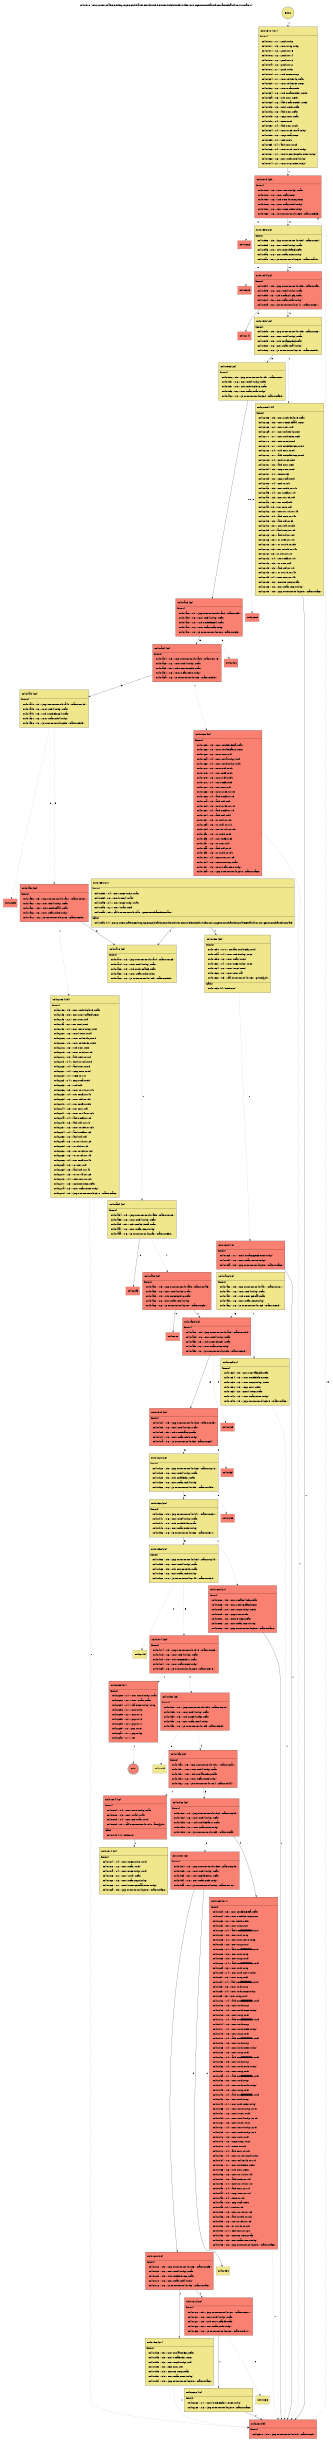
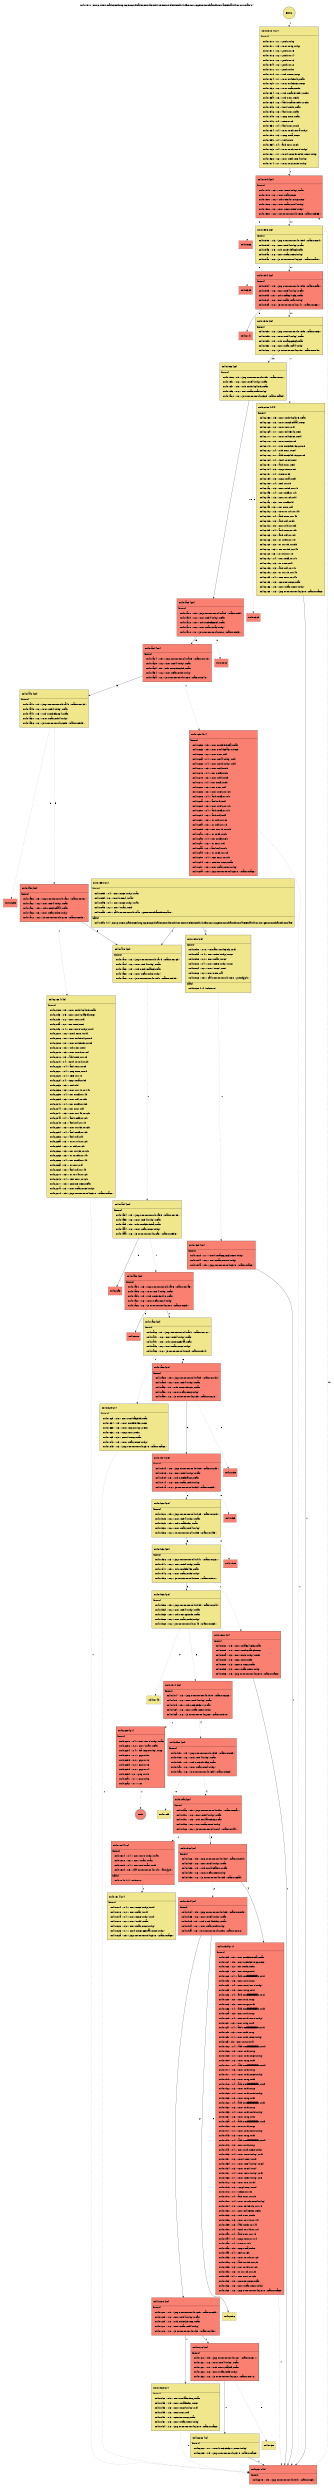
edge "0x401ab0 [28]" -> "0x401ae8 [28]": now "0x401ab0 [28]" -> "0x401acc [28]"
